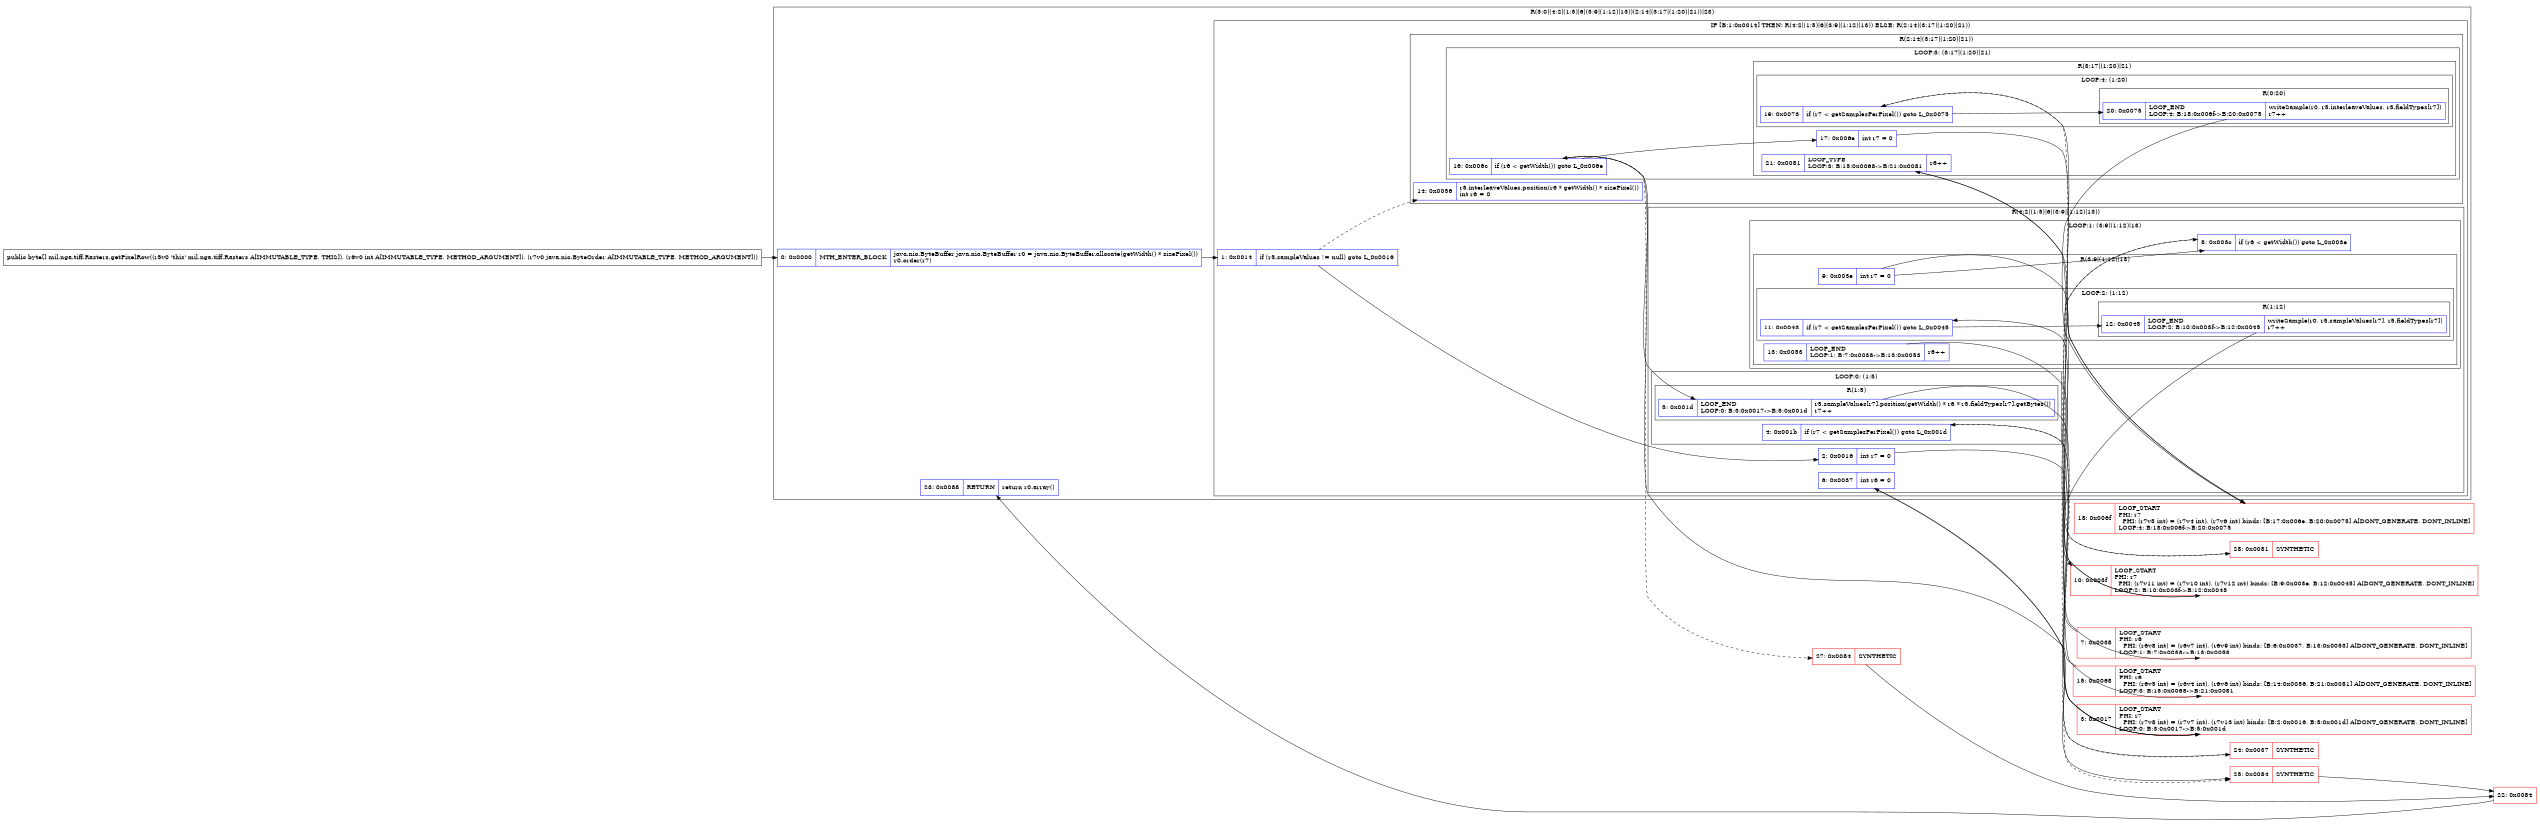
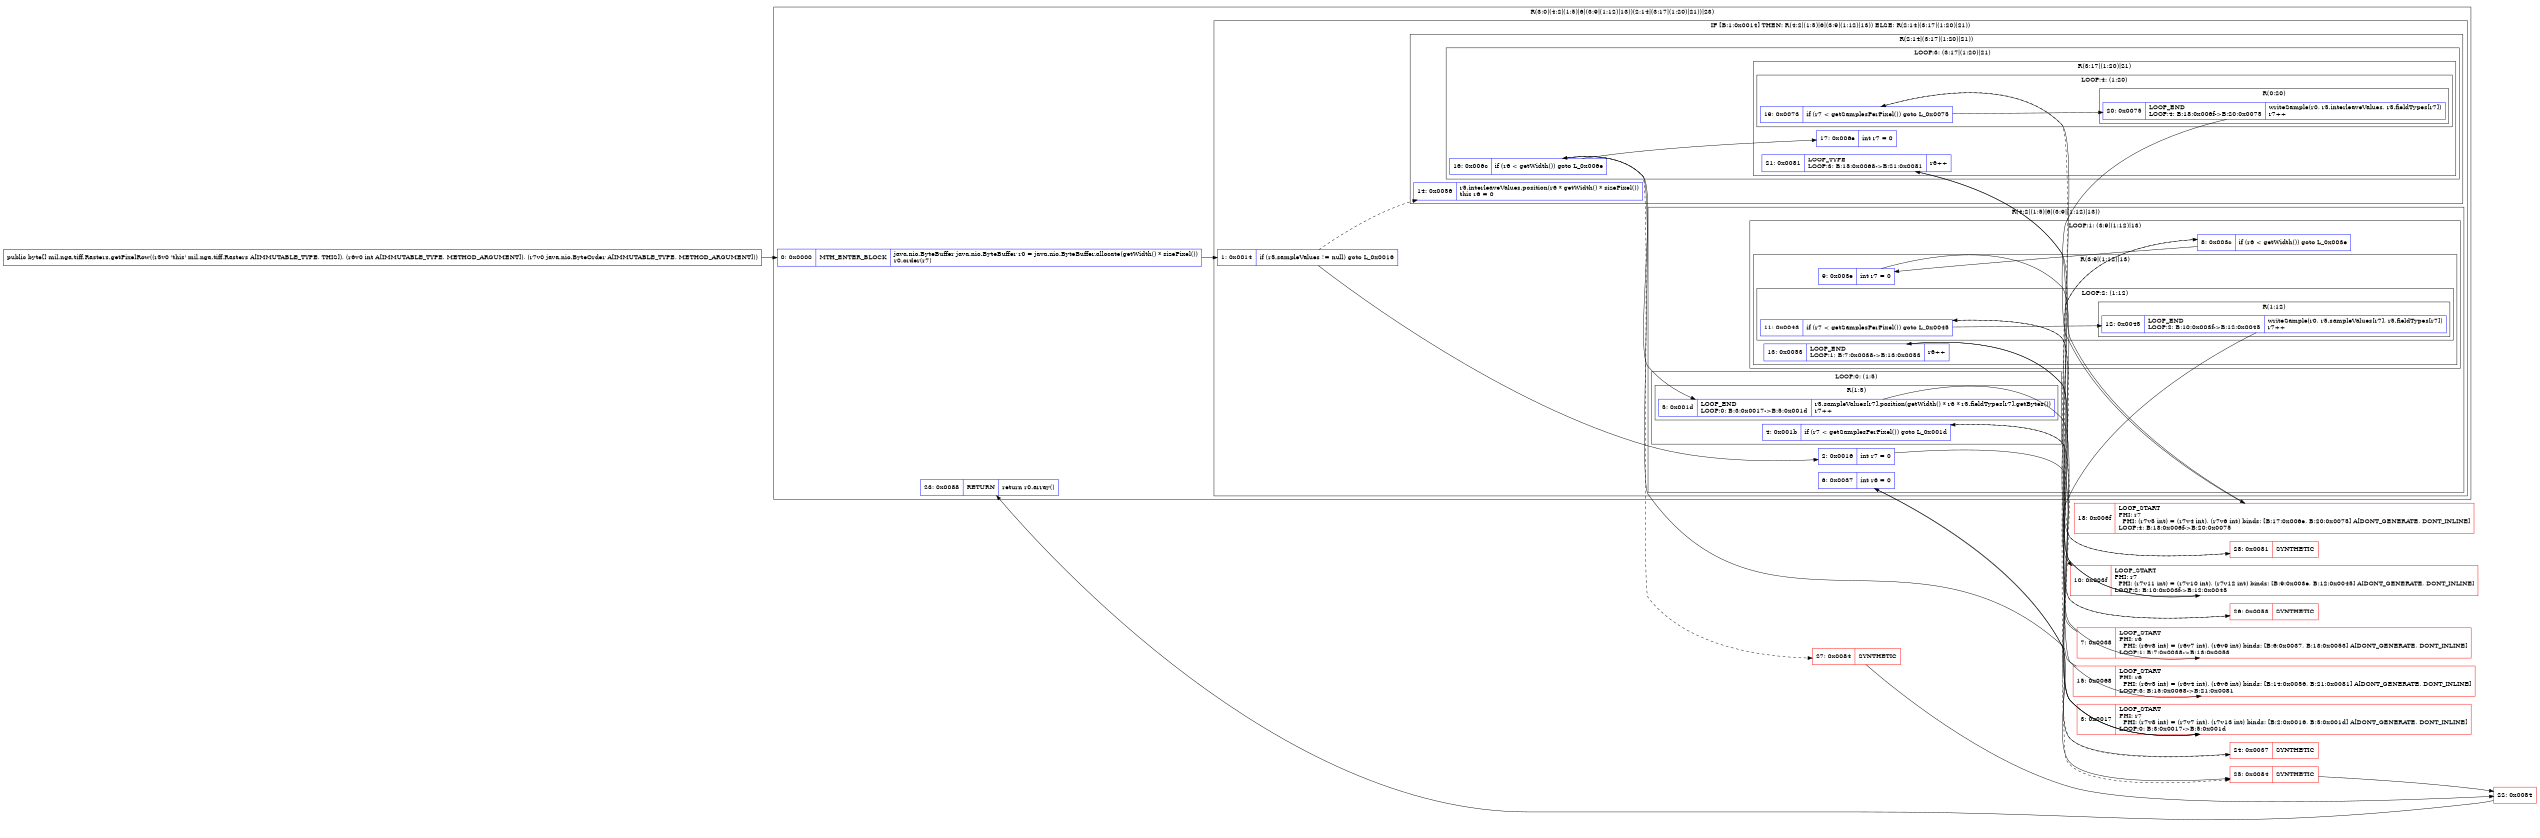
edge "17: 0x006e" -> "18: 0x006f": removed
node "14: 0x0056": text "int r6 = 0" -> "this r6 = 0"
edge "9: 0x003e" -> "8: 0x003c": reversed
node "26: 0x0053": added
